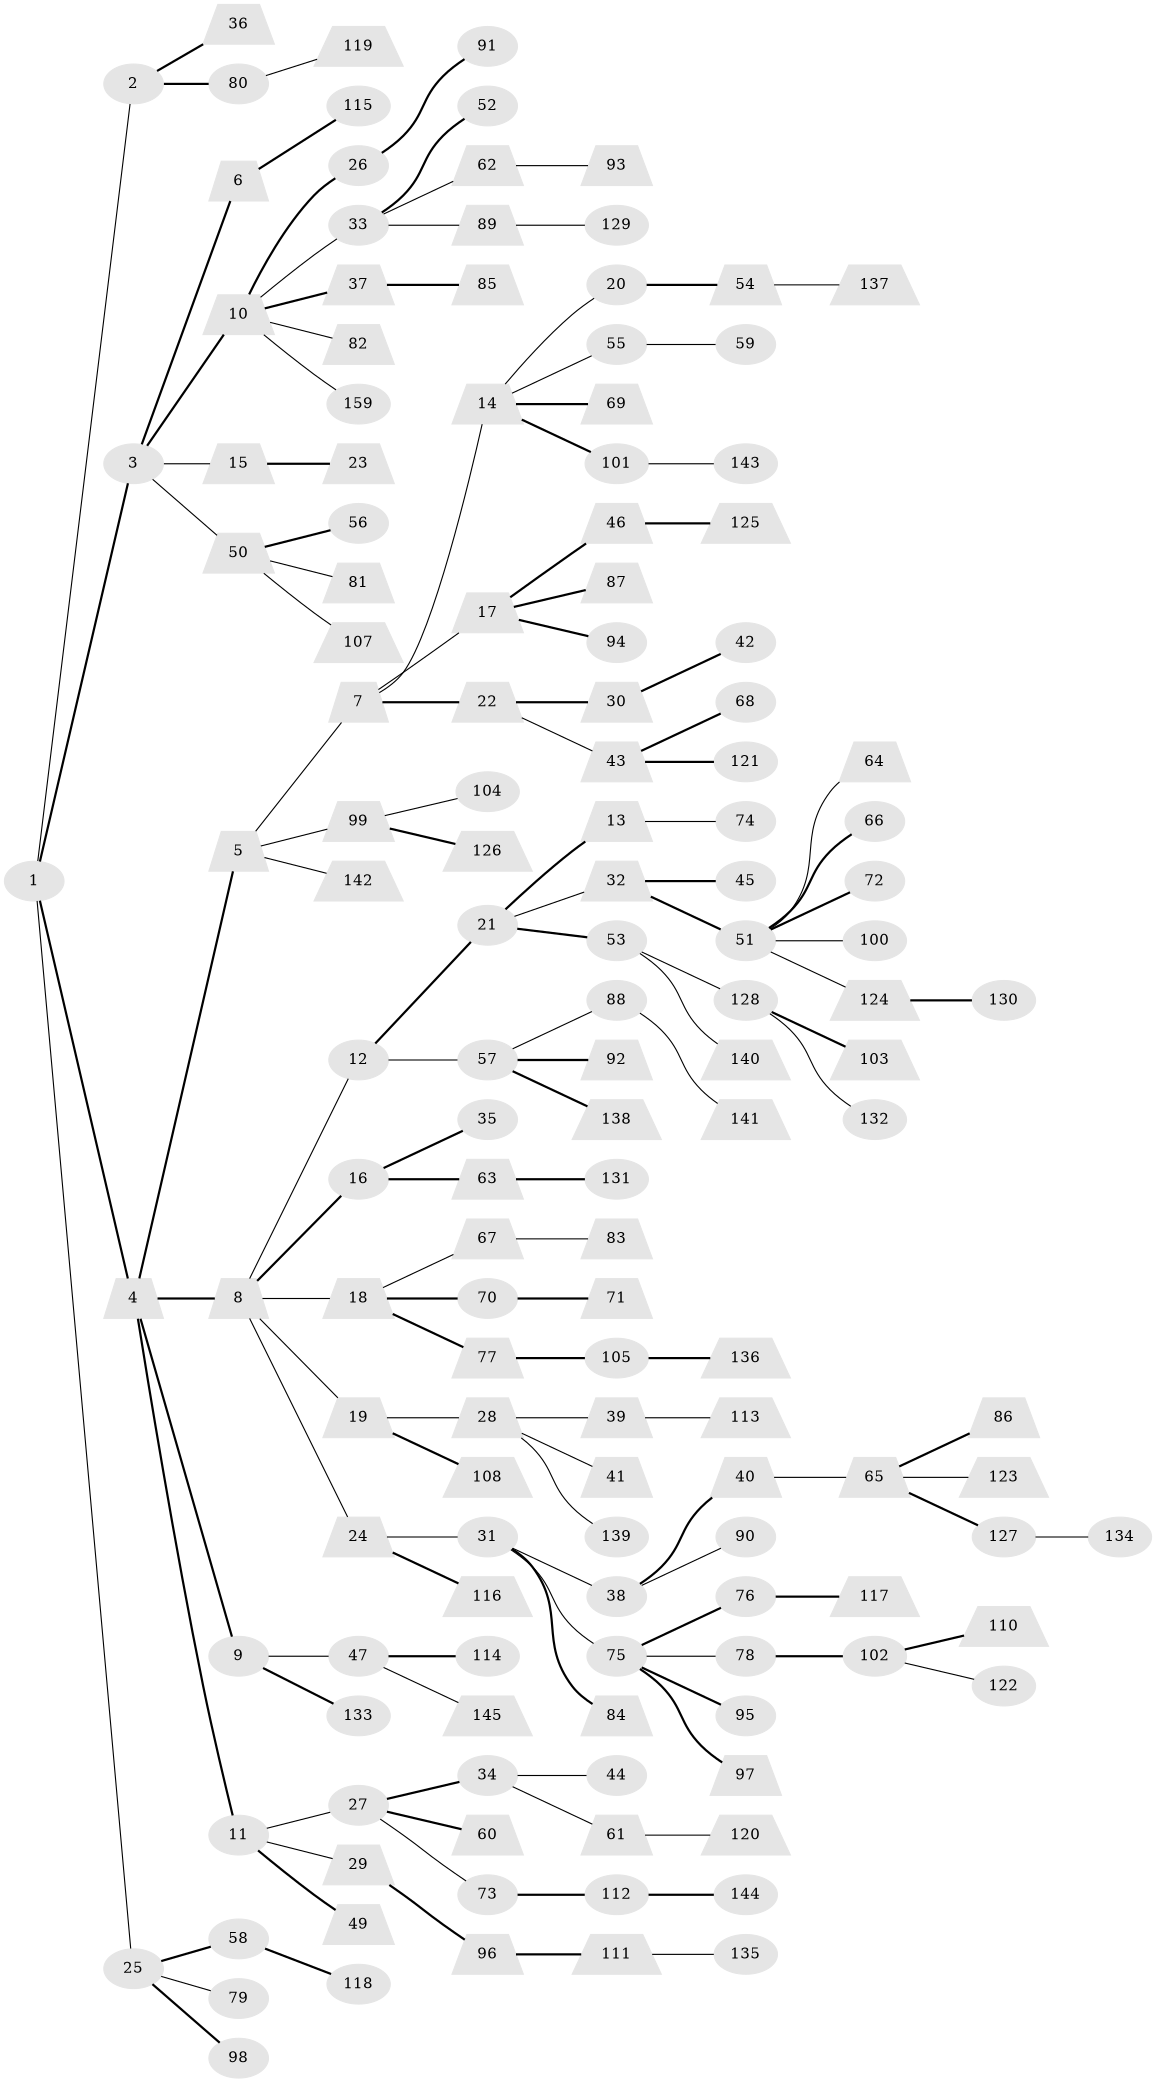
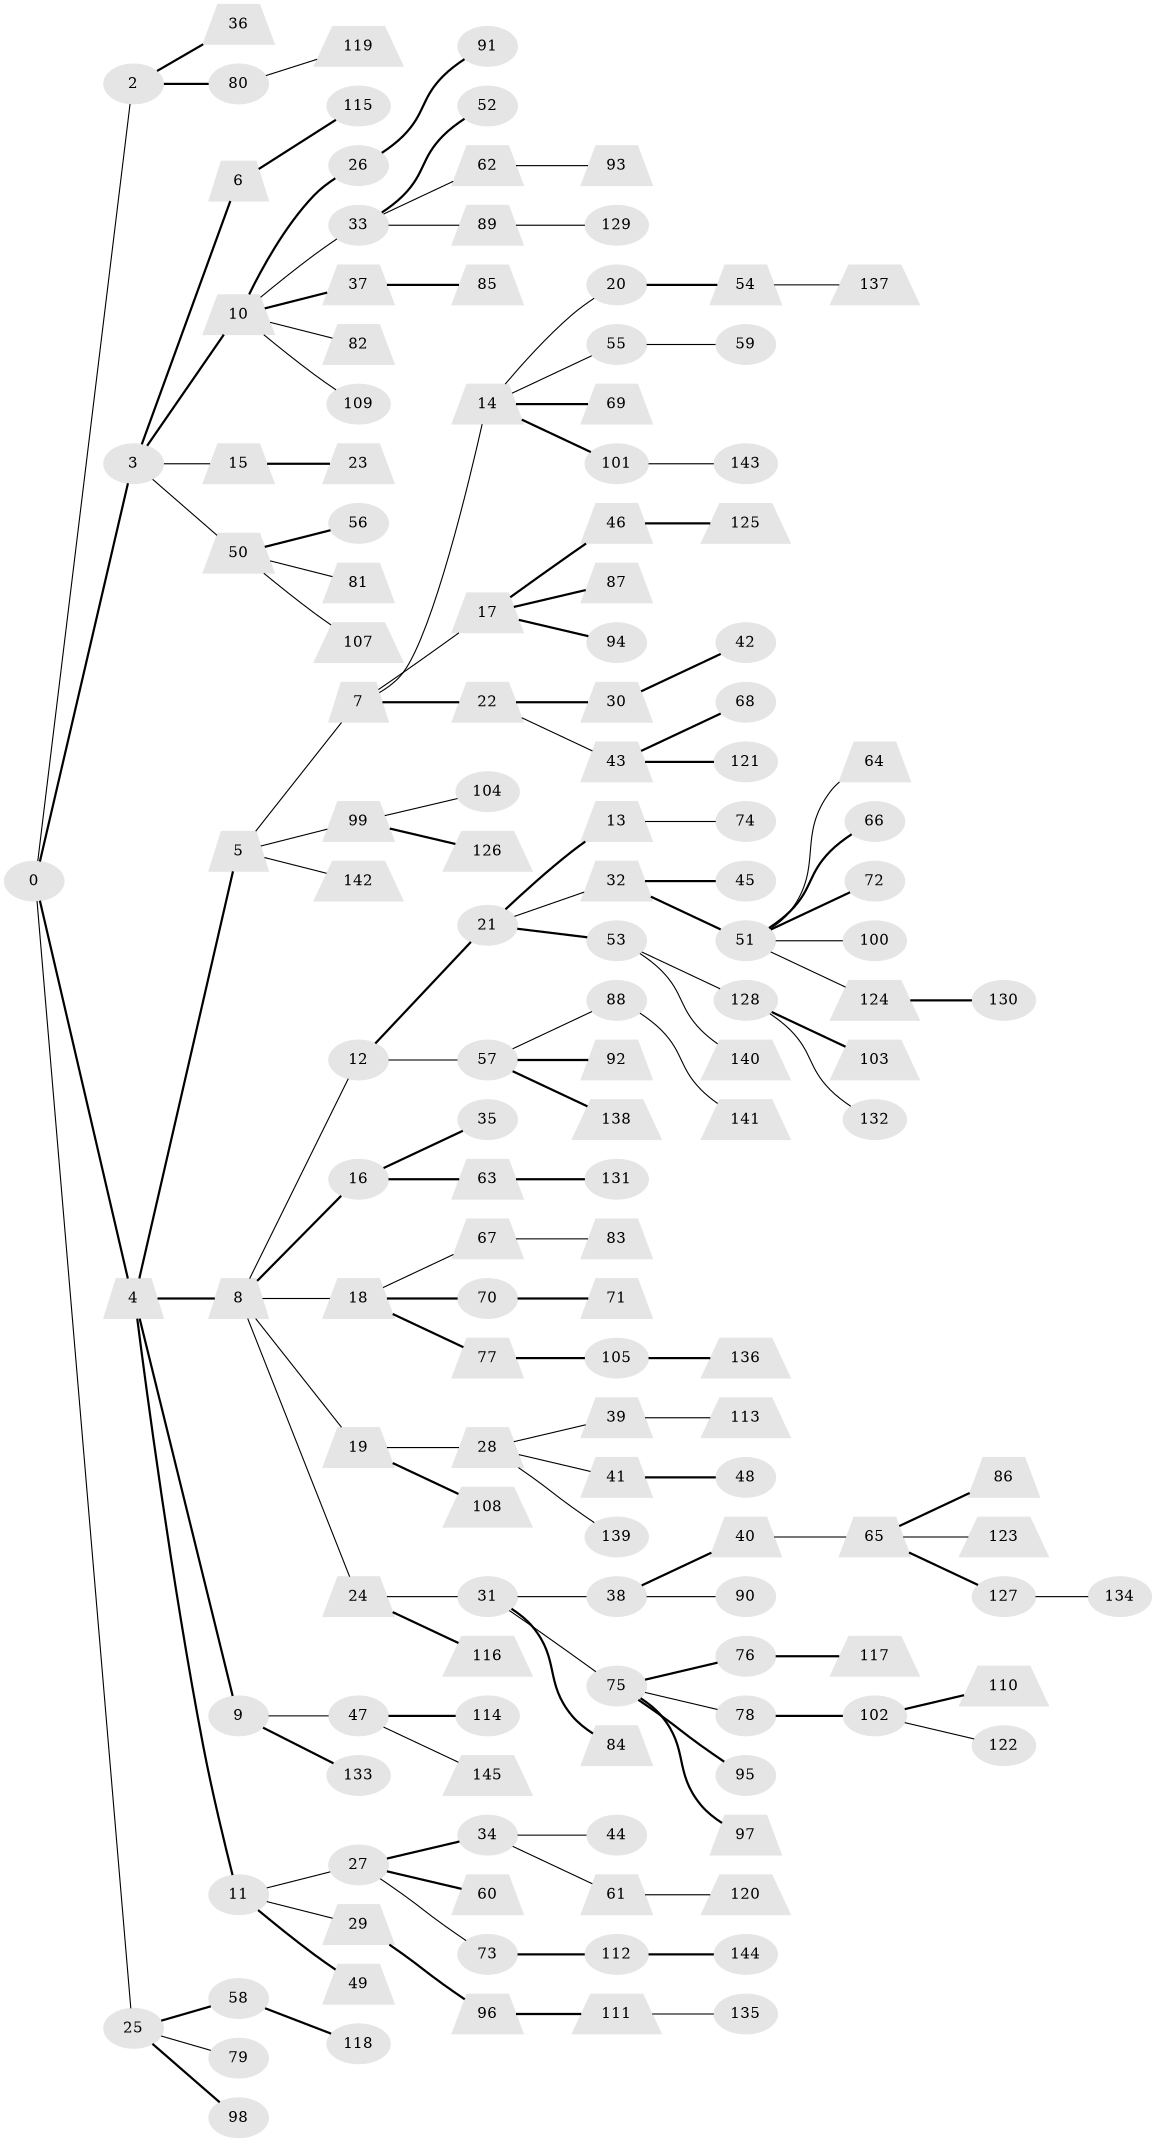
node "159": label "159" -> "109"
node "1": label "1" -> "0"
node "48": added
